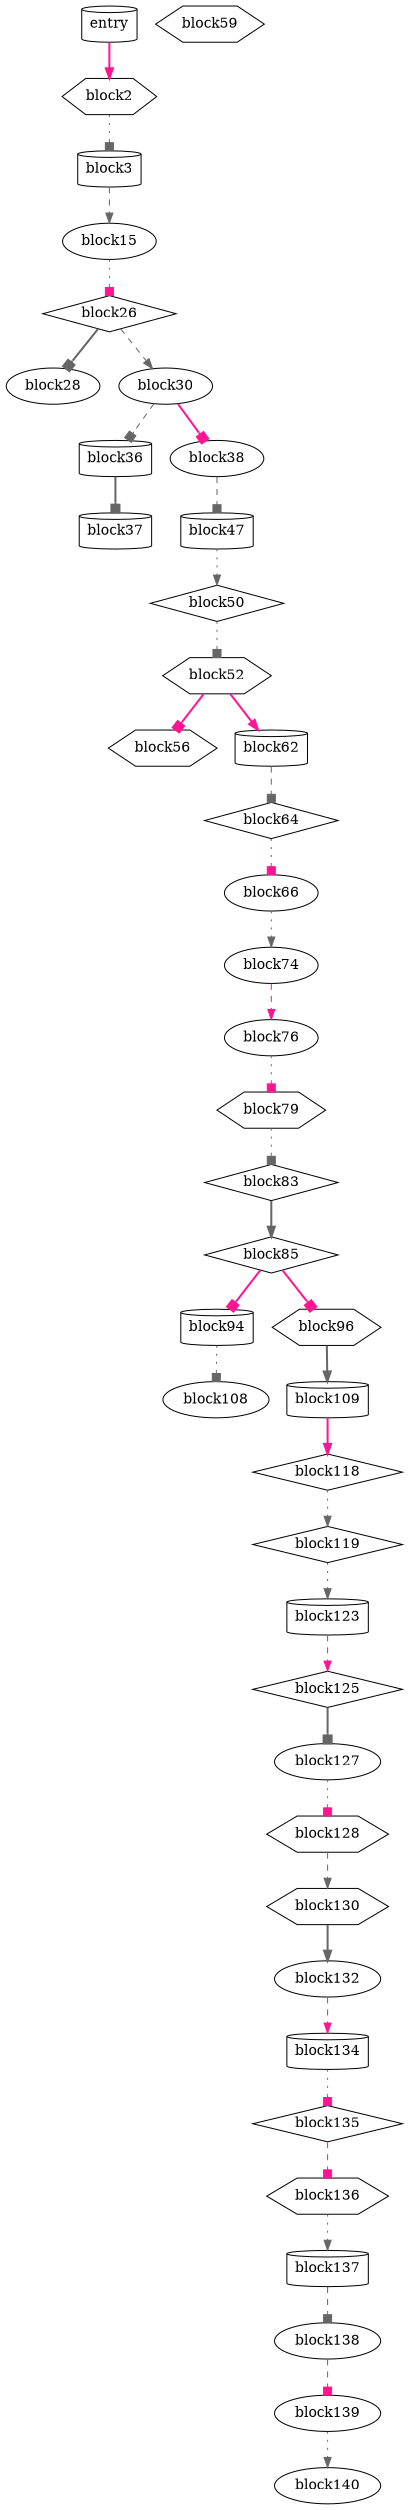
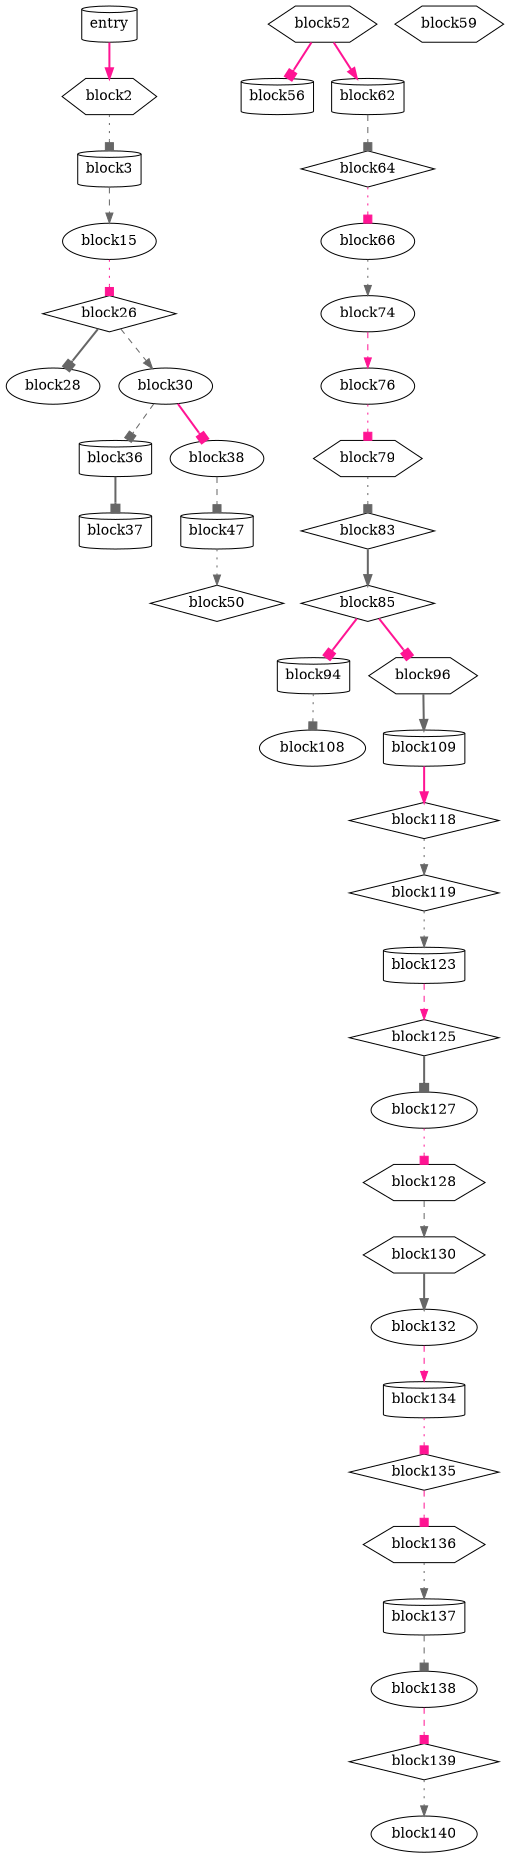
edge "block50" -> "block52": removed
node "block56": shape hexagon -> cylinder
node "block139": shape ellipse -> diamond
